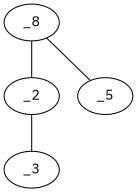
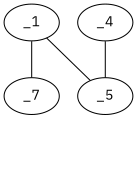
node "_8": label "_8" -> "_1"
node "_4": added
node "_2": label "_2" -> "_7"
node "_3": removed
